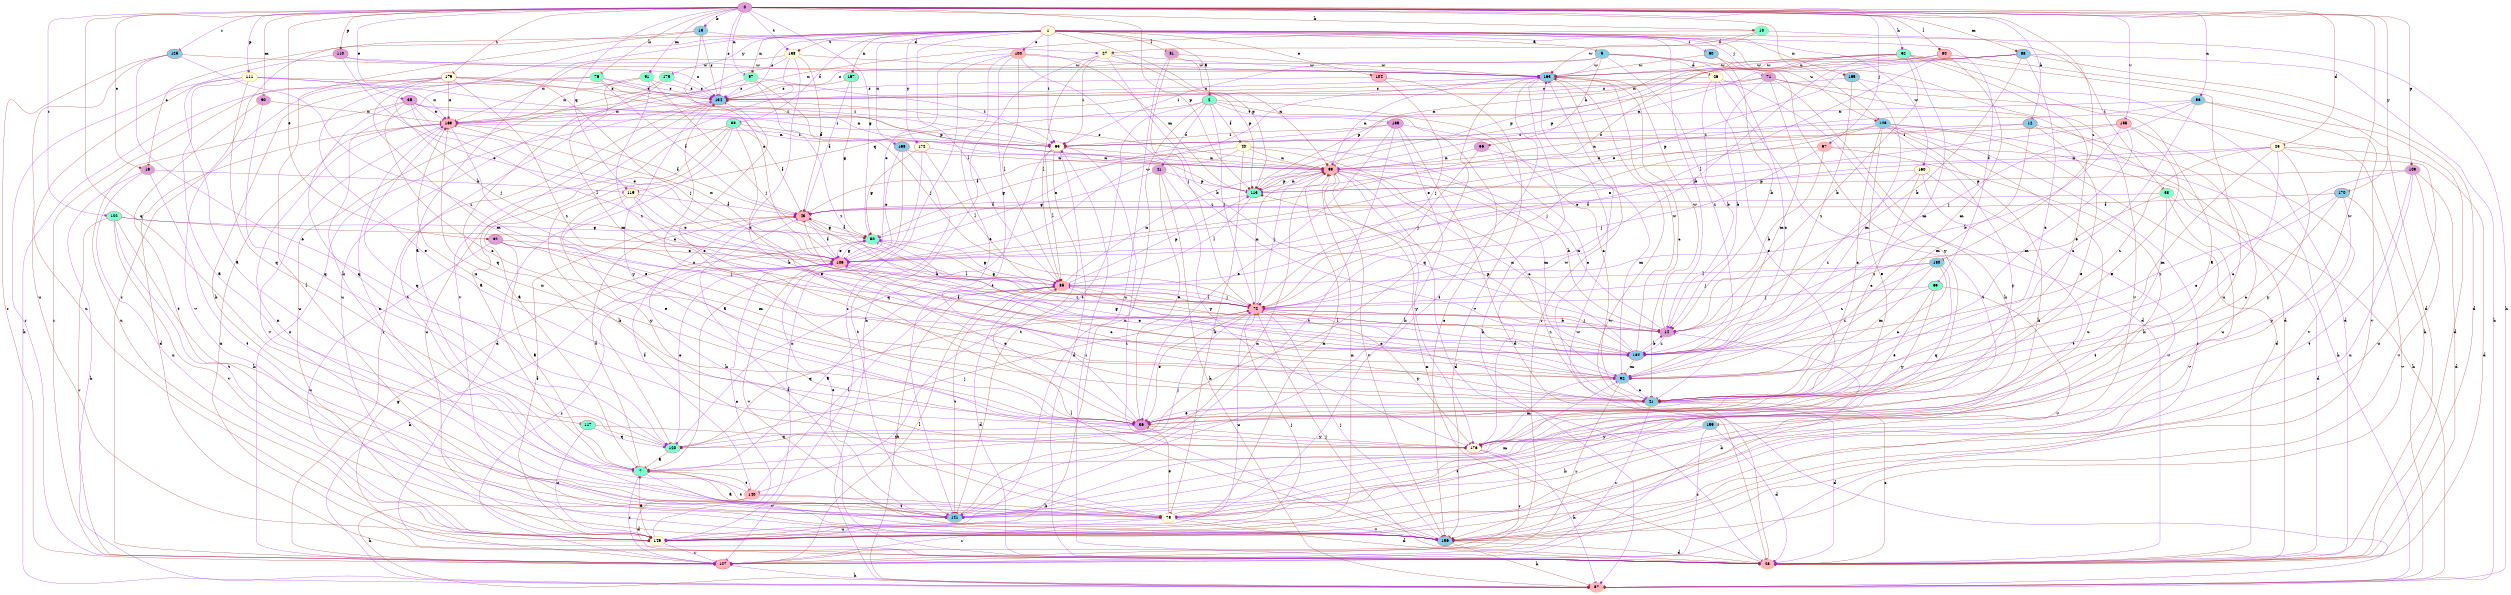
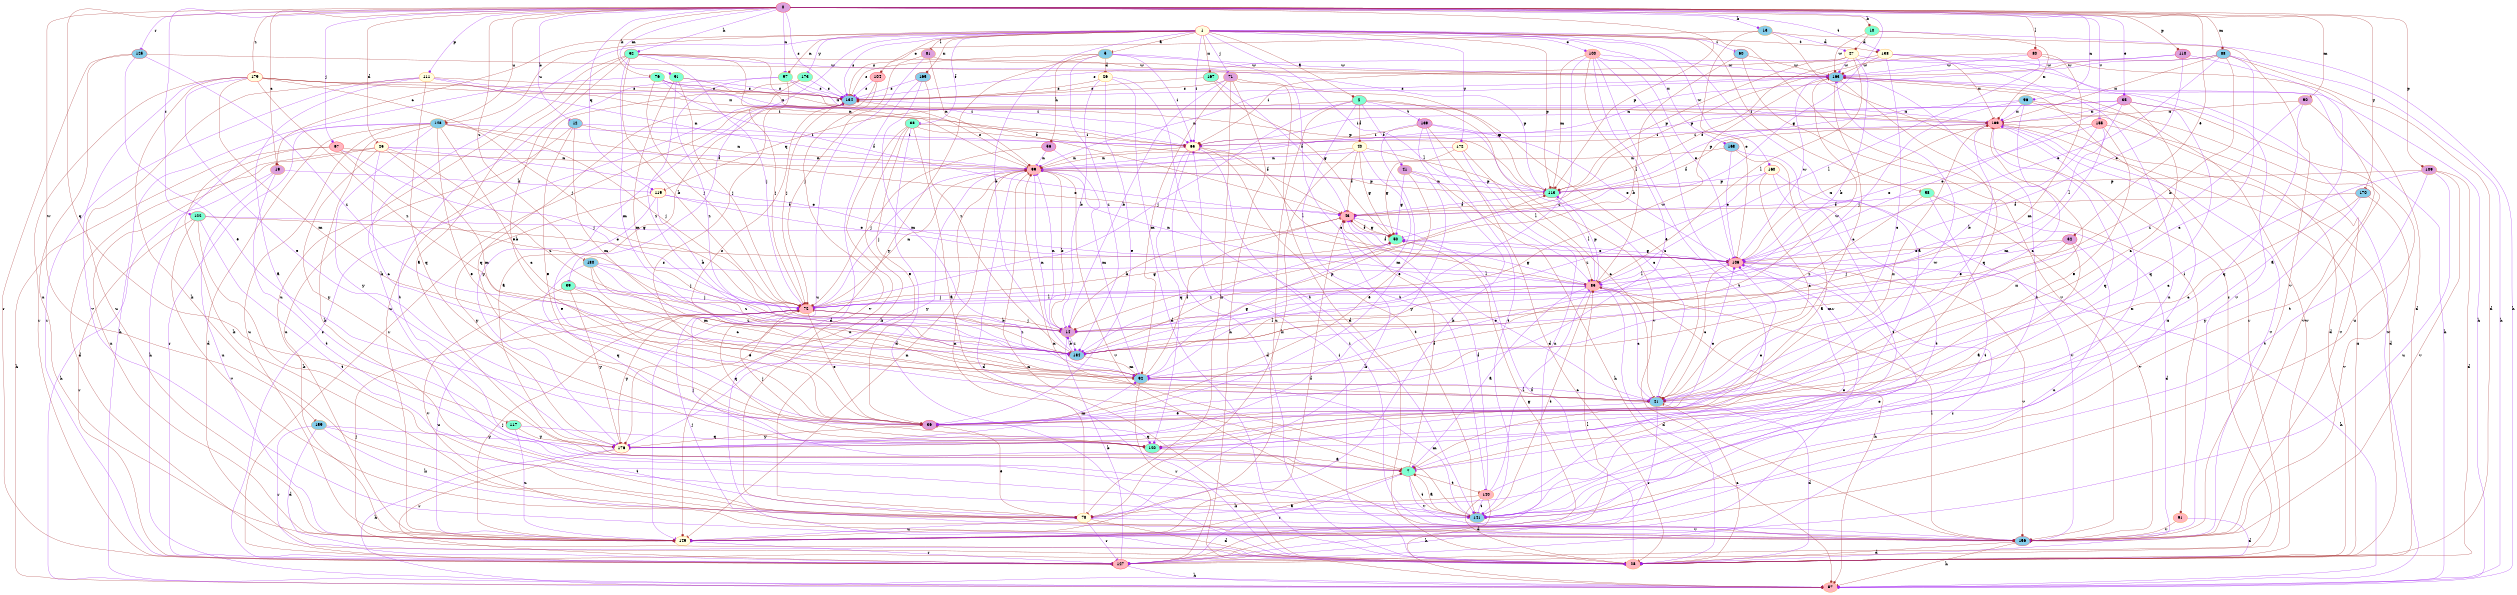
edge "10" -> "27": label "f" -> "d"
node "67": color darkorange -> red
edge "43" -> "106": reversed
edge "13" -> "156": label "l" -> "v"
edge "170" -> "184": now "90" -> "184"
edge "2" -> "156": label "c" -> "v"
node "61": added
edge "149" -> "99": reversed
